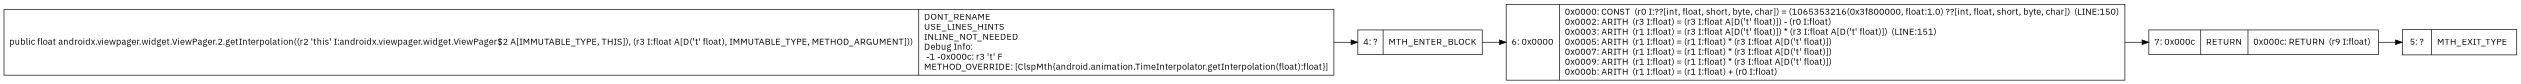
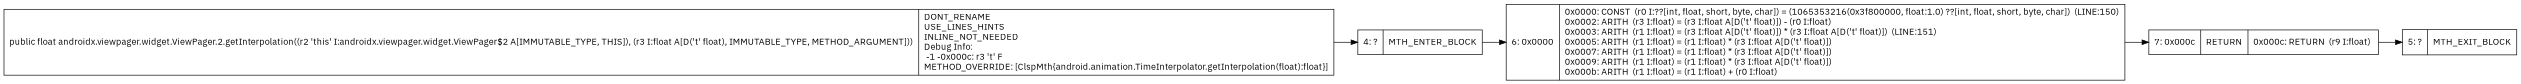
node "5: ?": text "MTH_EXIT_TYPE" -> "MTH_EXIT_BLOCK"
